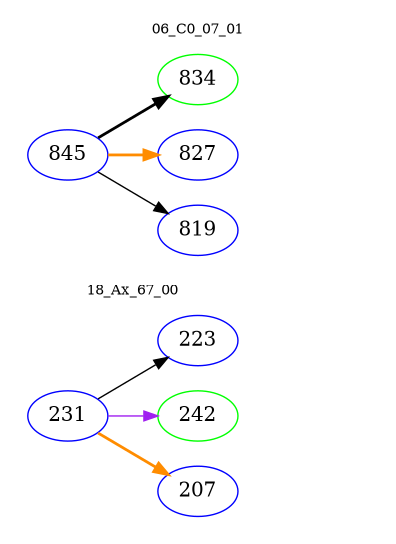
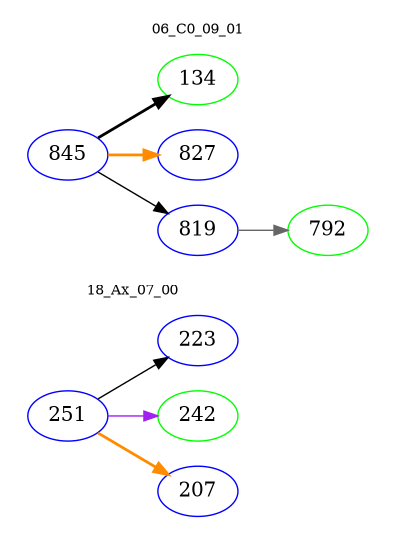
cluster "06_C0_07_01": label "06_C0_07_01" -> "06_C0_09_01"
node "834": label "834" -> "134"
node "792": added
cluster "18_Ax_67_00": label "18_Ax_67_00" -> "18_Ax_07_00"
node "231": label "231" -> "251"
